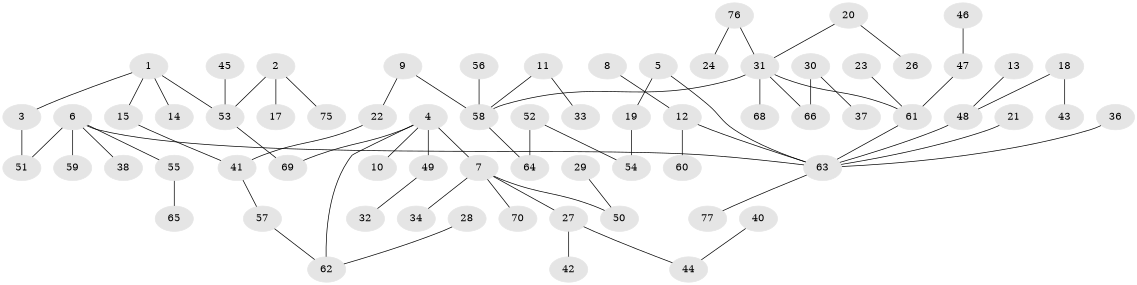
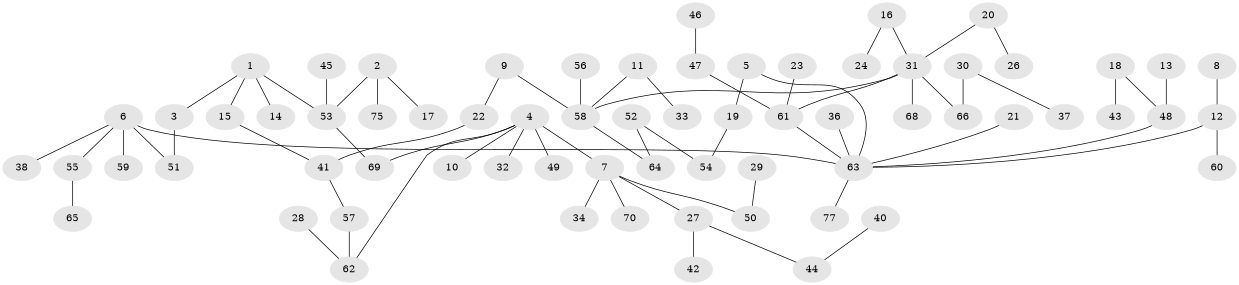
node "76": label "76" -> "16"
edge "49" -- "32": now "4" -- "32"
